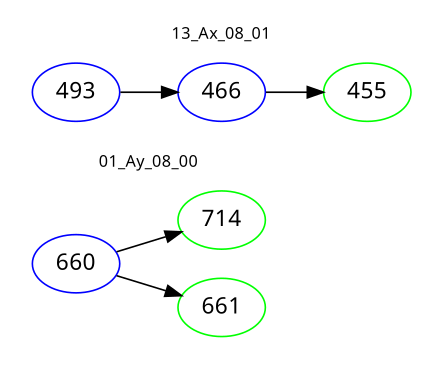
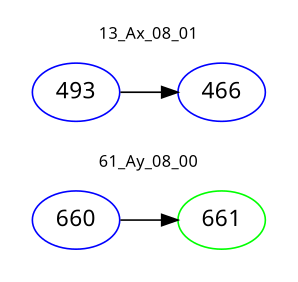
node "455": removed
cluster "01_Ay_08_00": label "01_Ay_08_00" -> "61_Ay_08_00"
node "714": removed
